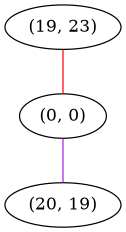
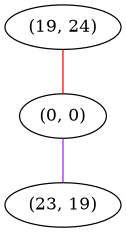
node "(19, 23)": label "(19, 23)" -> "(19, 24)"
node "(20, 19)": label "(20, 19)" -> "(23, 19)"
